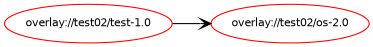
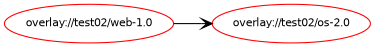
node "overlay://test02/test-1.0": label "overlay://test02/test-1.0" -> "overlay://test02/web-1.0"
